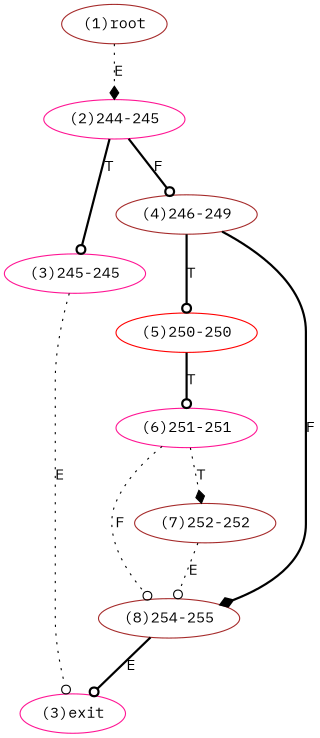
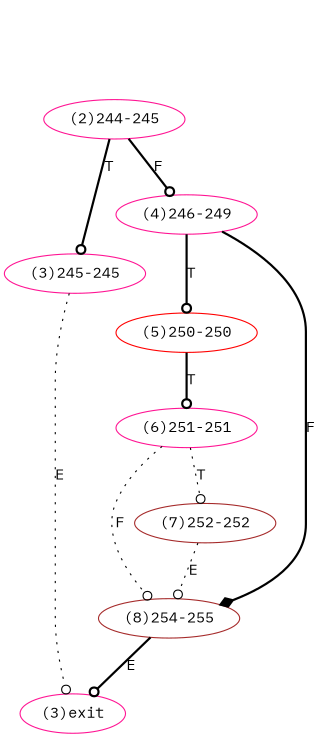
node "(1)root": removed
node "(4)246-249": color brown -> deeppink
edge "(6)251-251" -> "(7)252-252": arrowhead diamond -> odot
